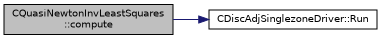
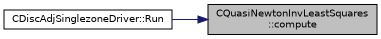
edge "CQuasiNewtonInvLeastSquares ::compute" -> "CDiscAdjSinglezoneDriver::Run": reversed
